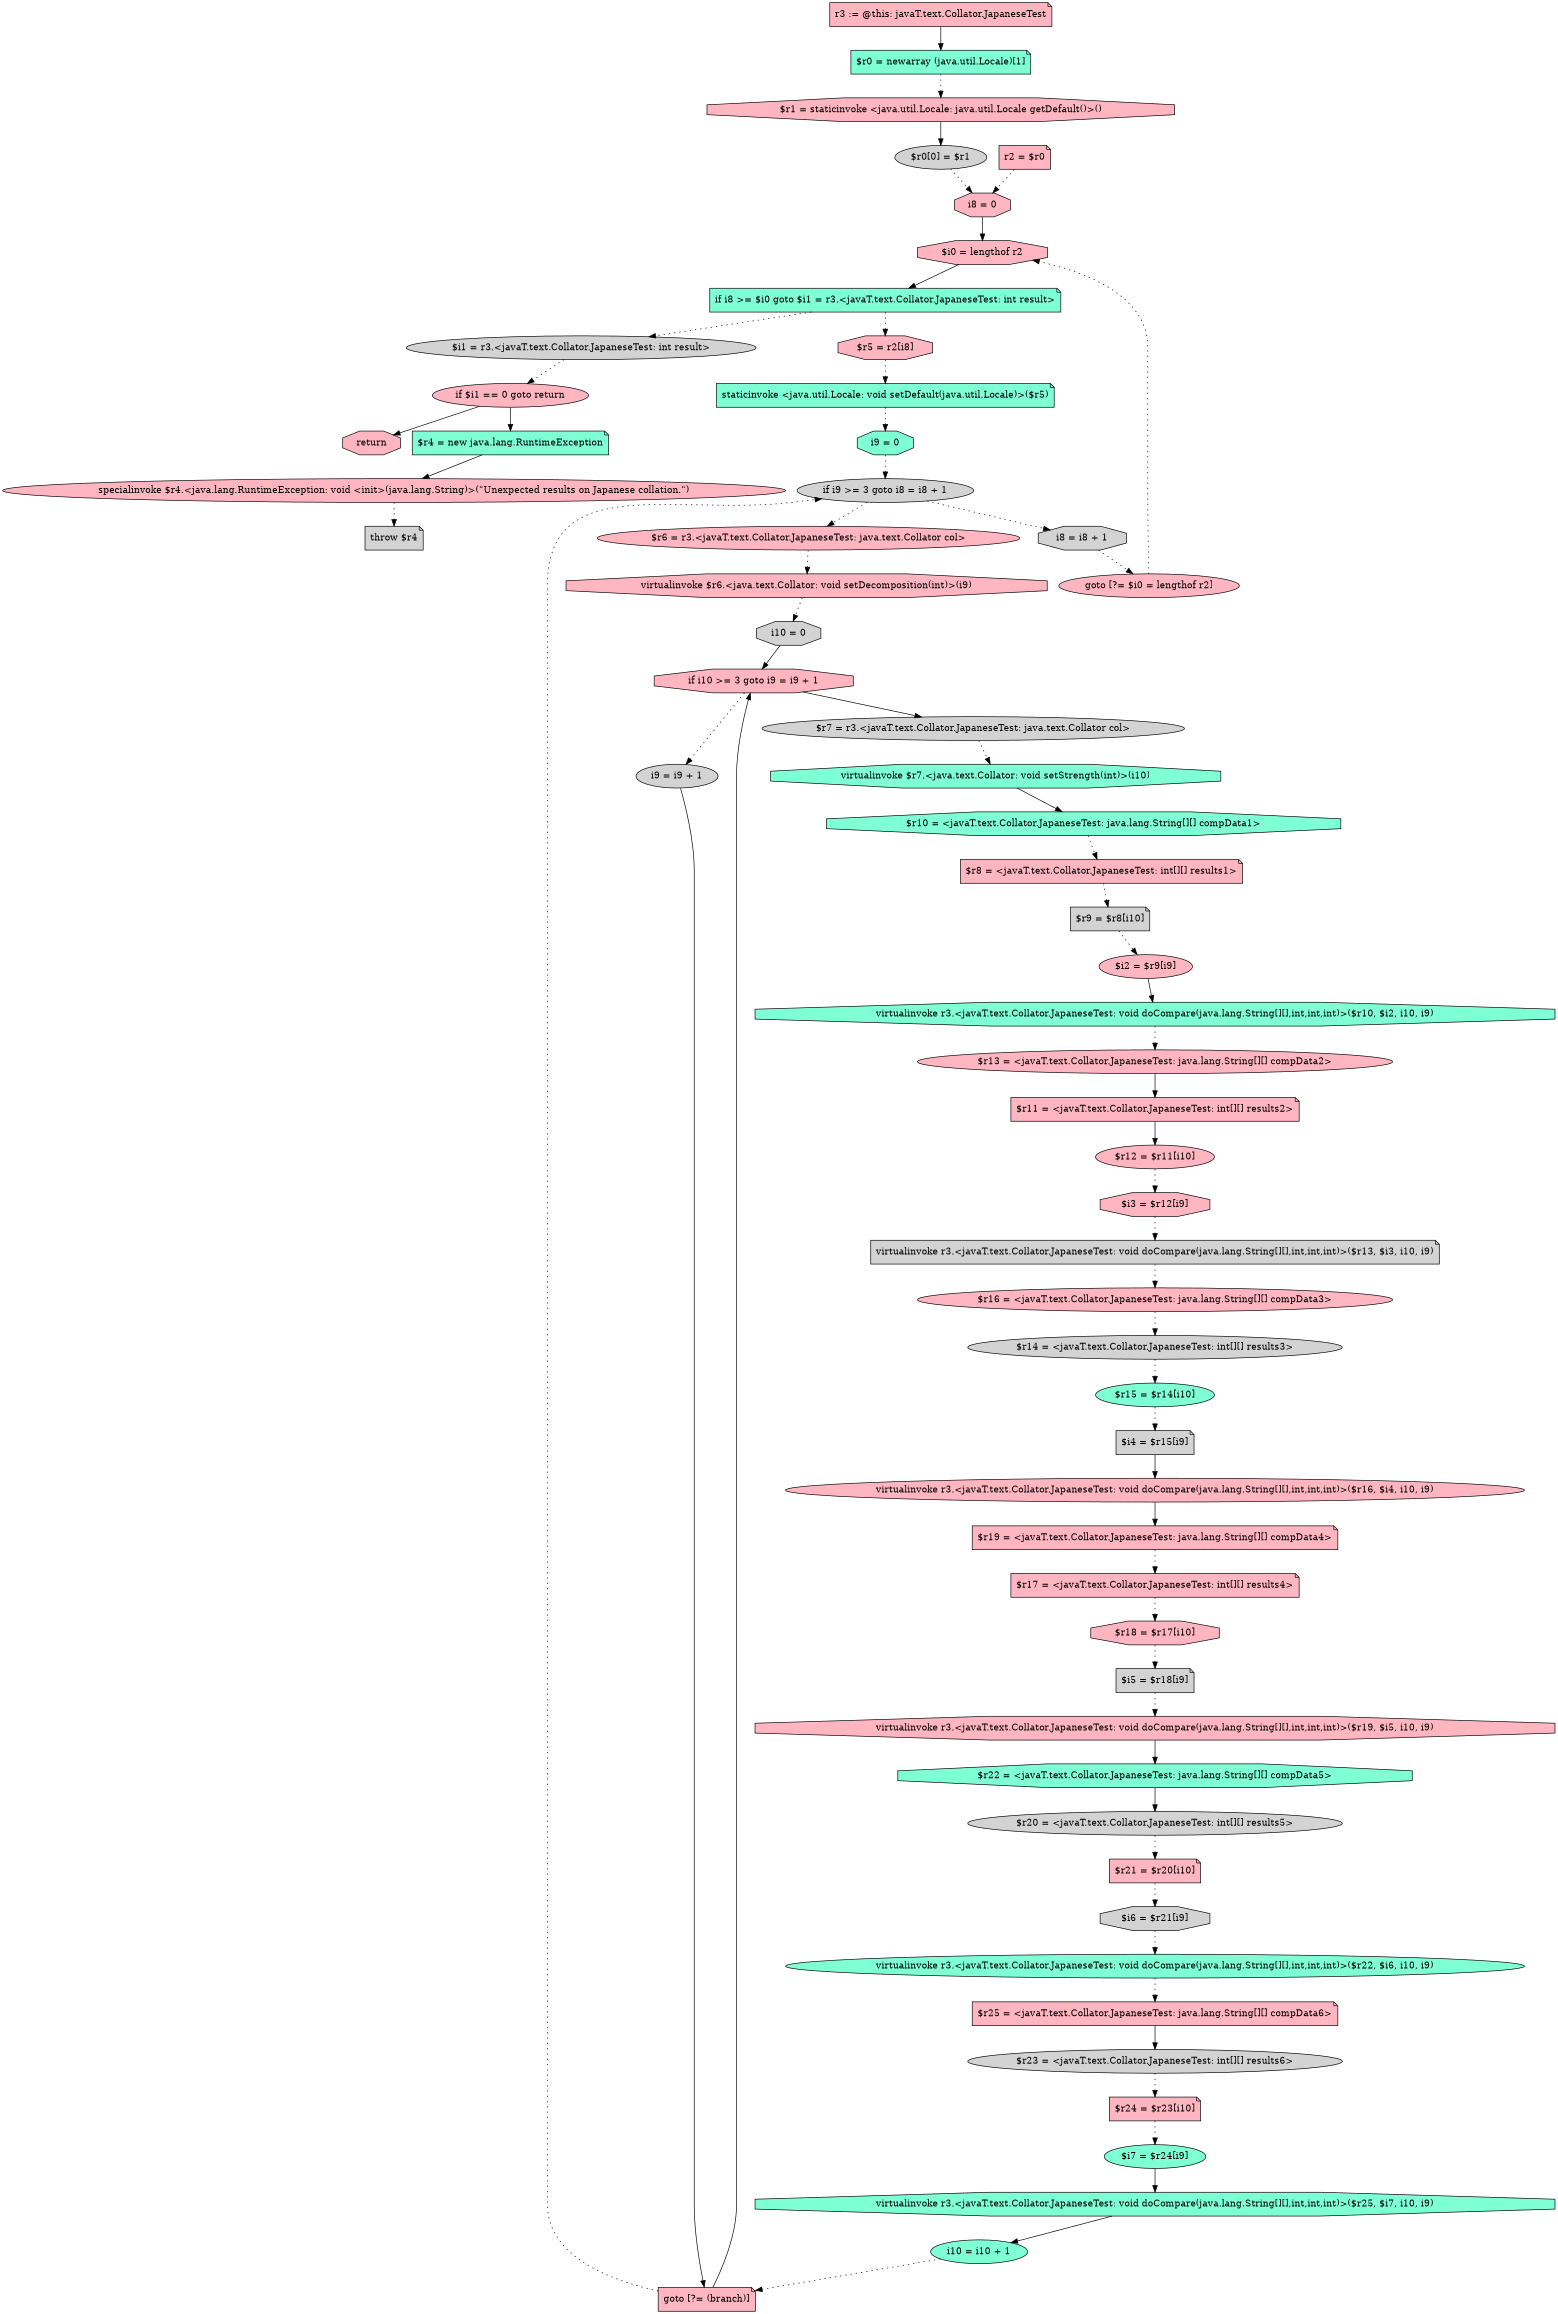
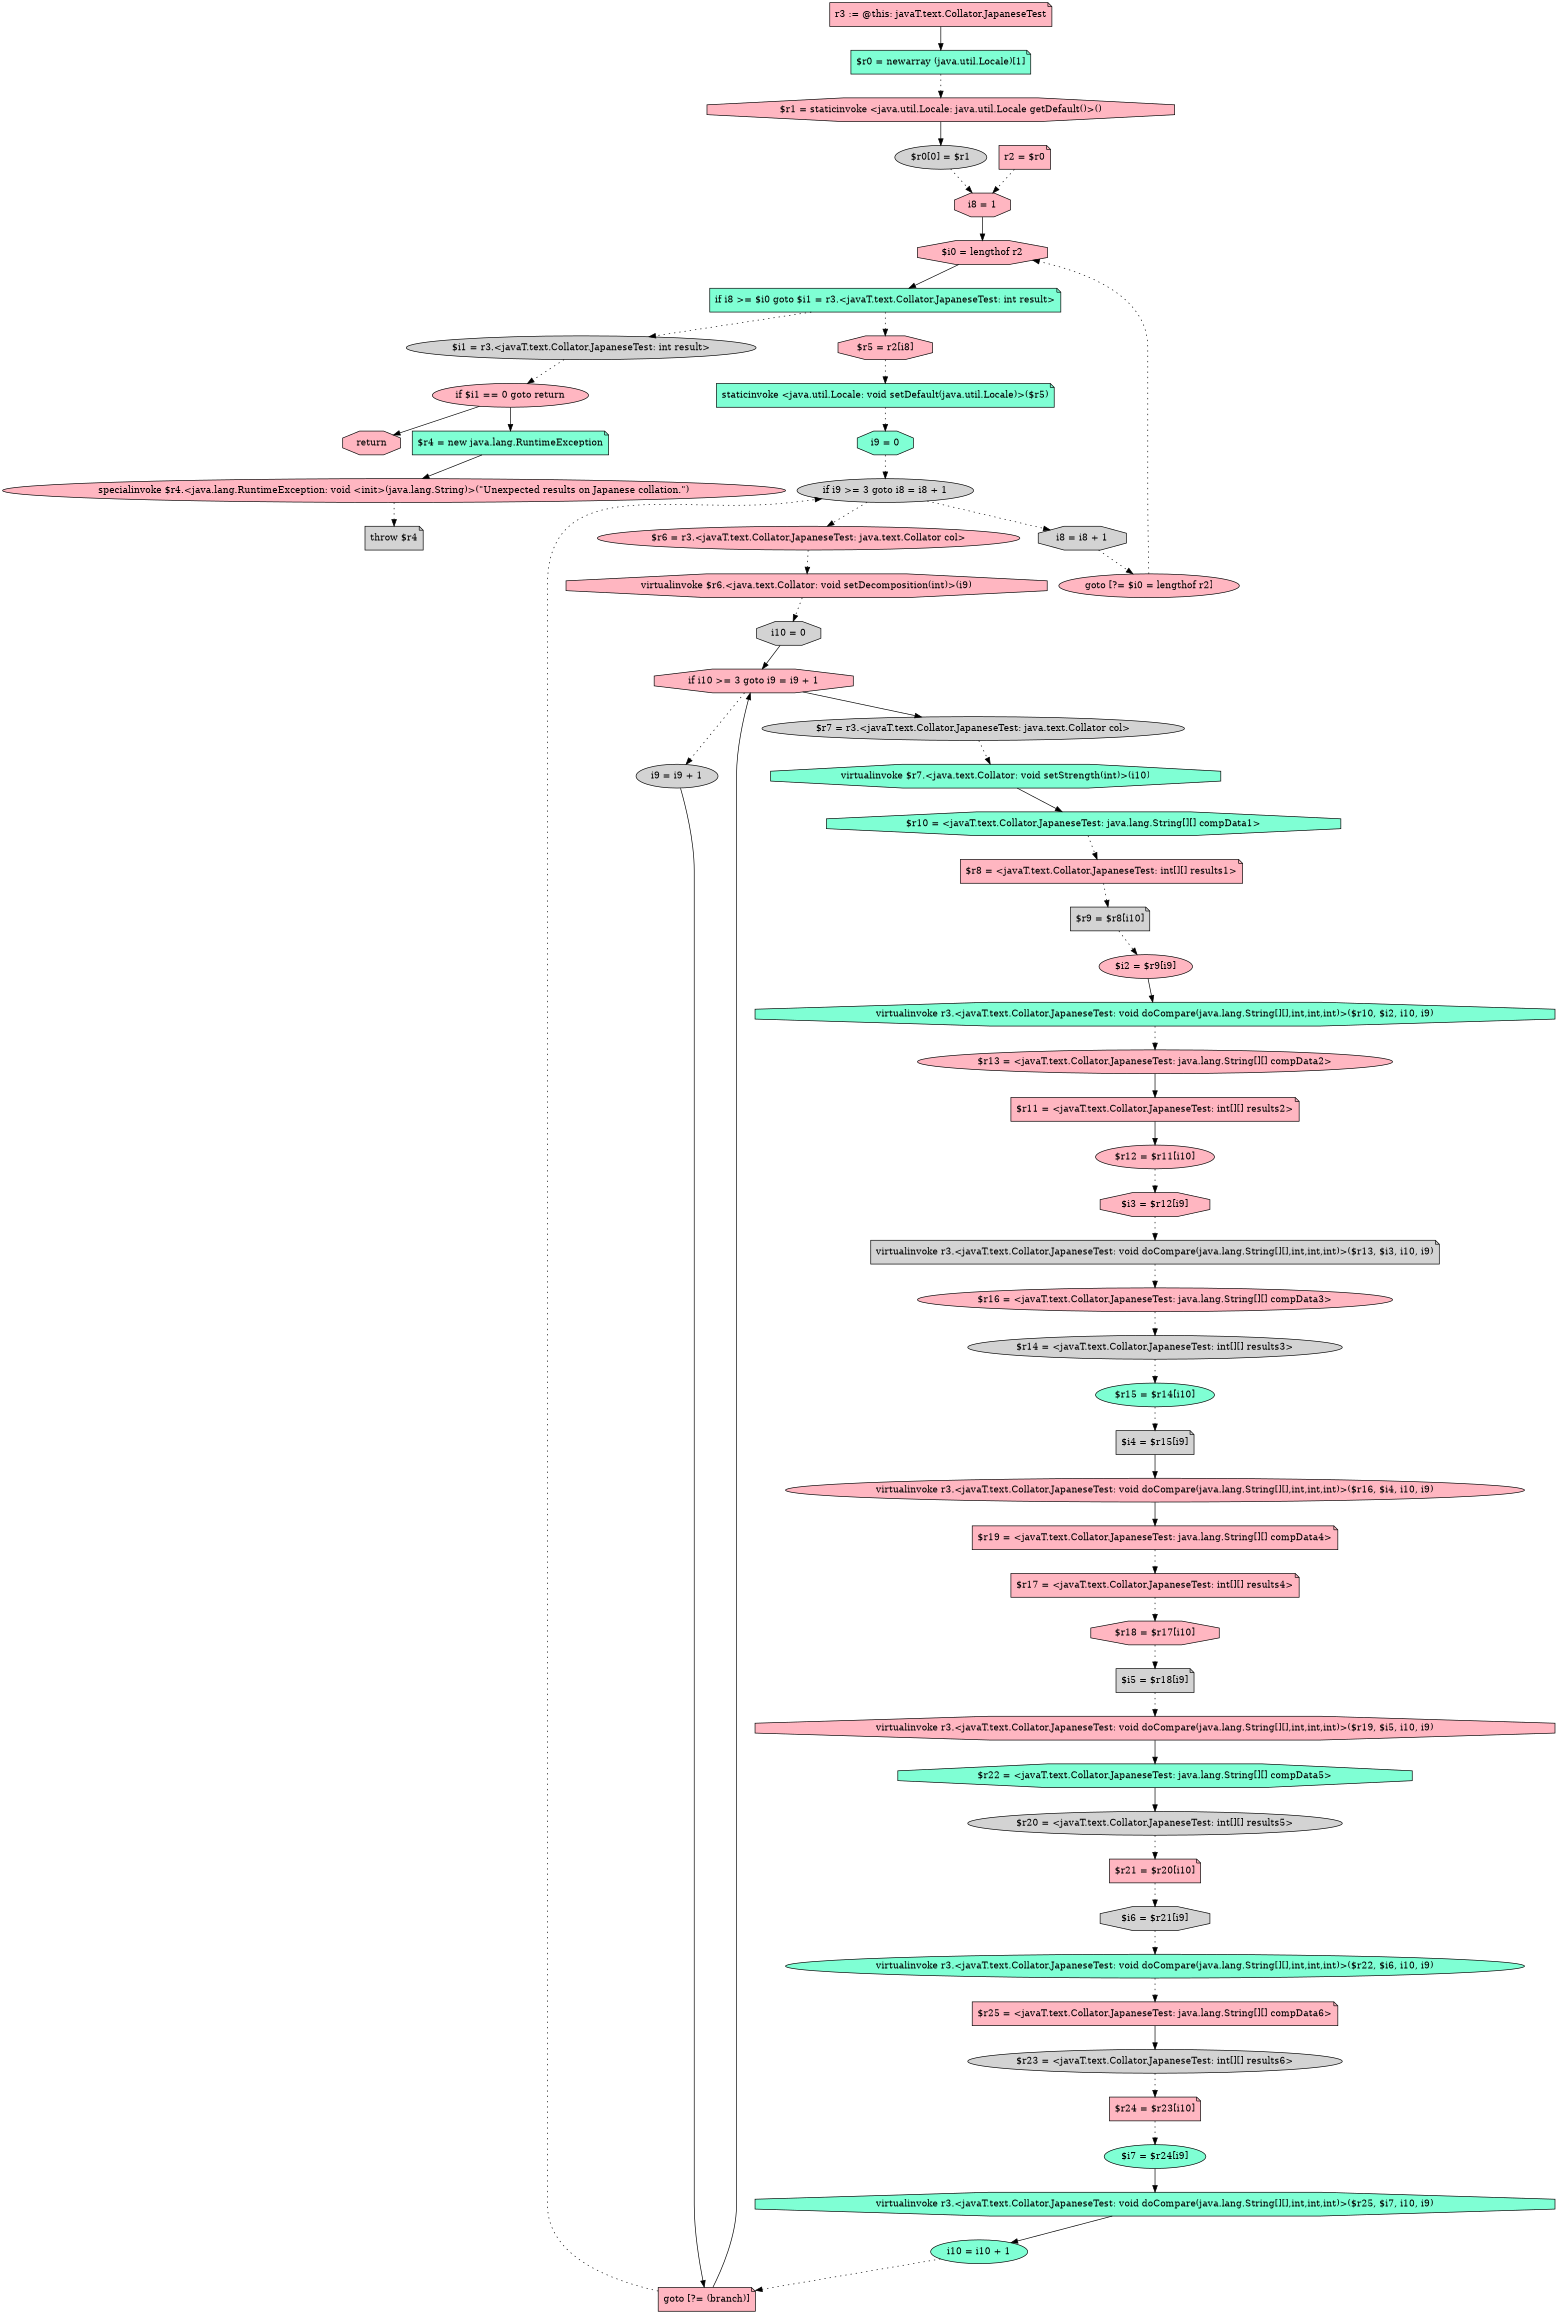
node "i8 = 0": label "i8 = 0" -> "i8 = 1"
